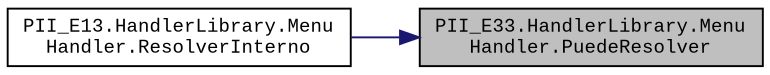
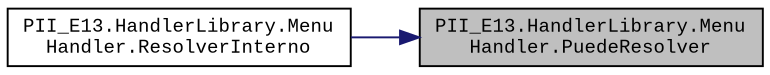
node "PII_E33.HandlerLibrary.Menu Handler.PuedeResolver": label "PII_E33.HandlerLibrary.Menu Handler.PuedeResolver" -> "PII_E13.HandlerLibrary.Menu Handler.PuedeResolver"
